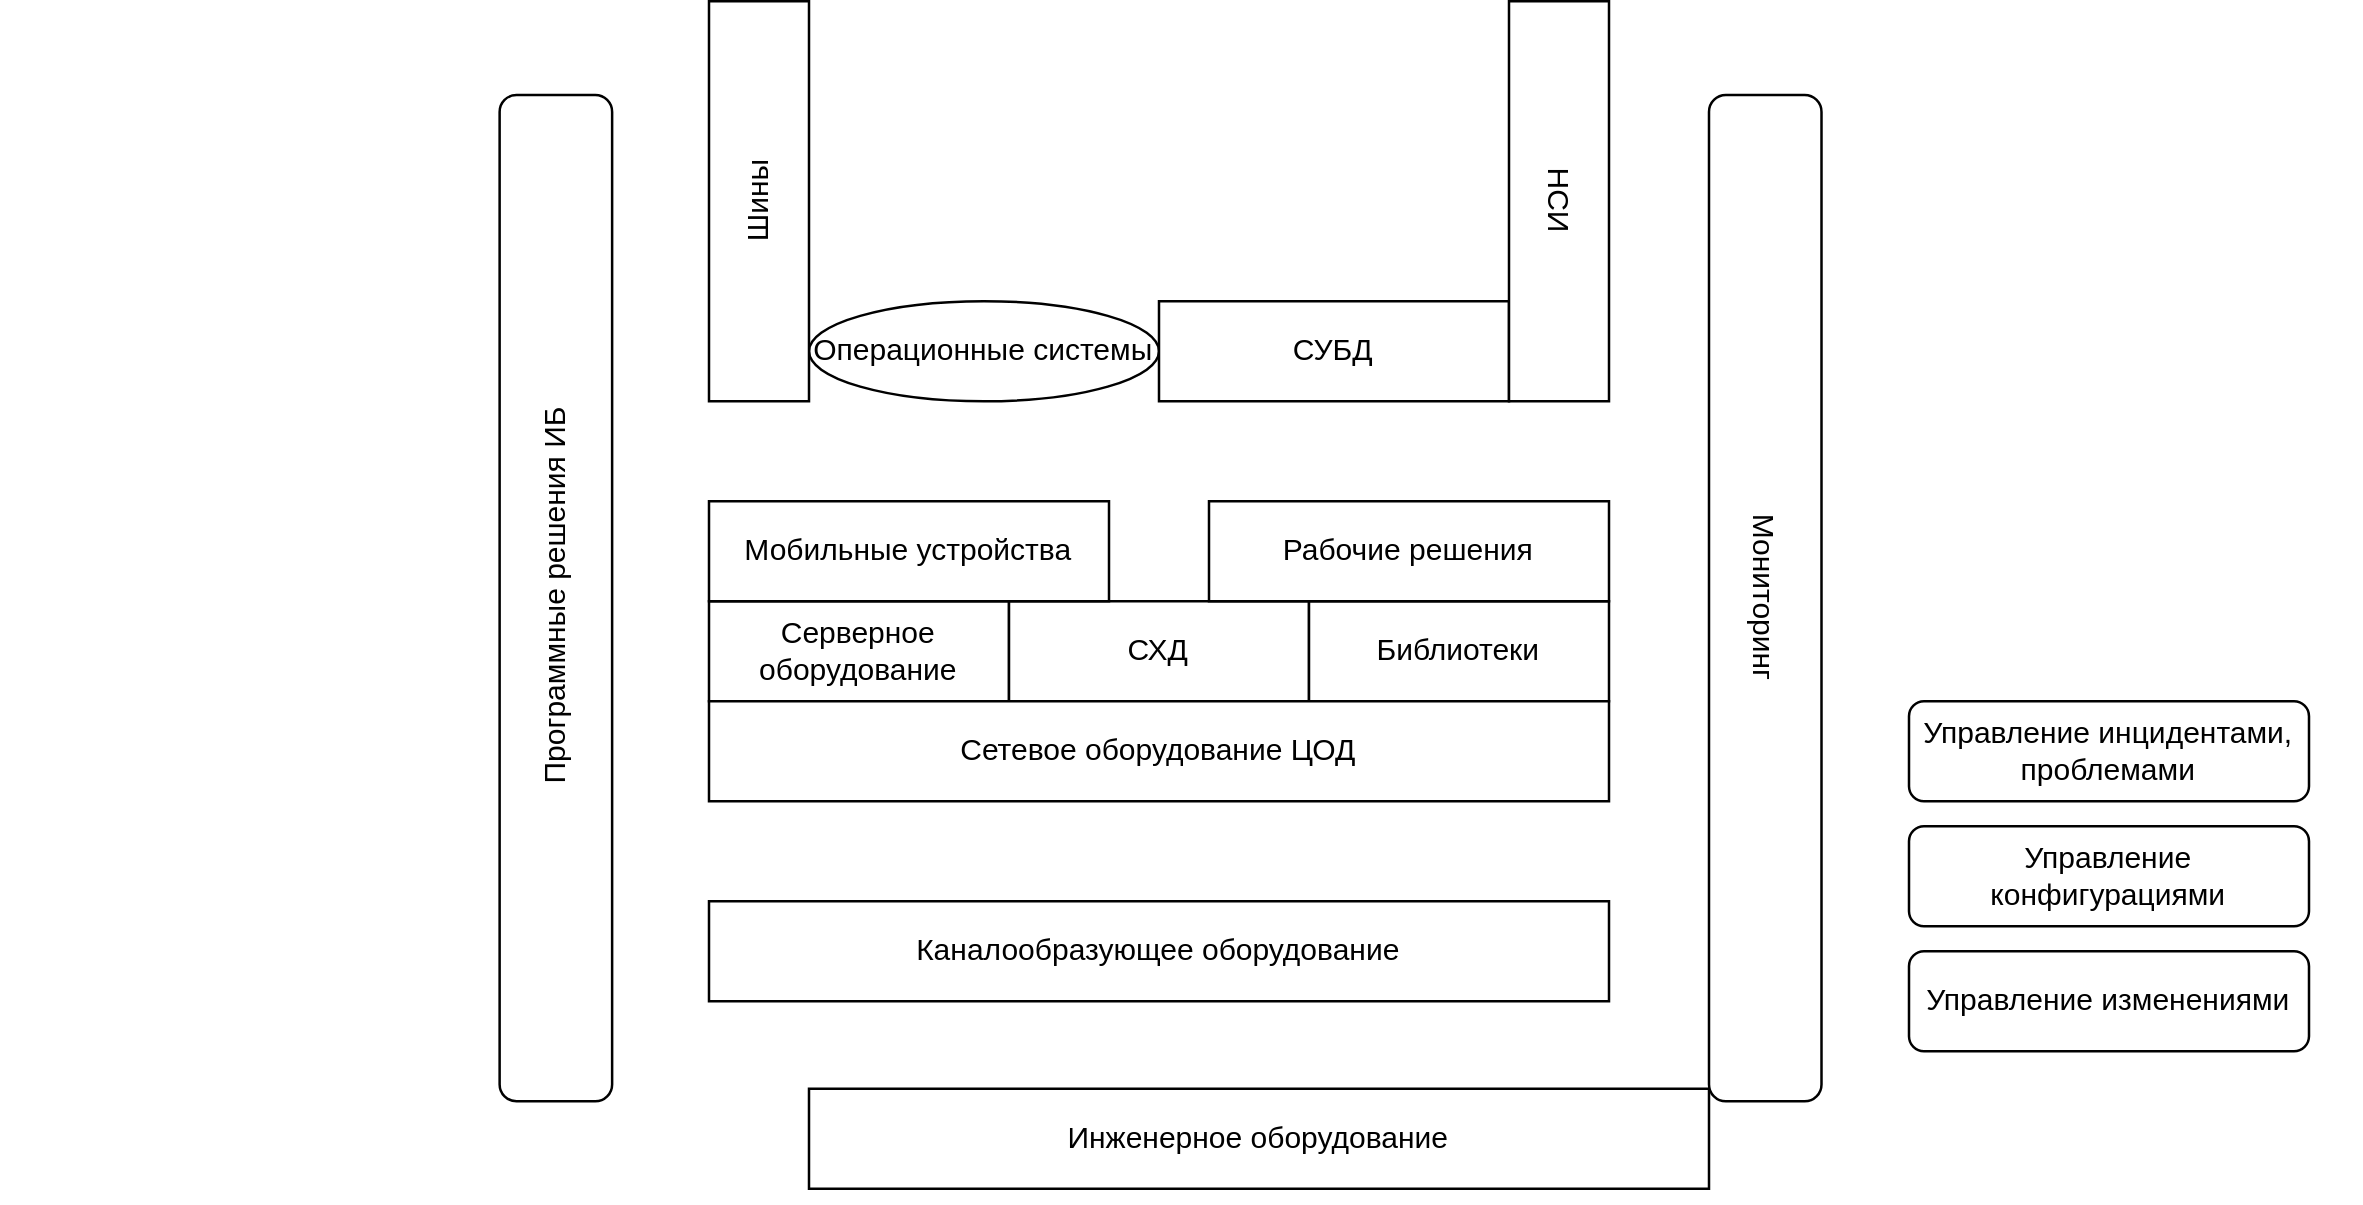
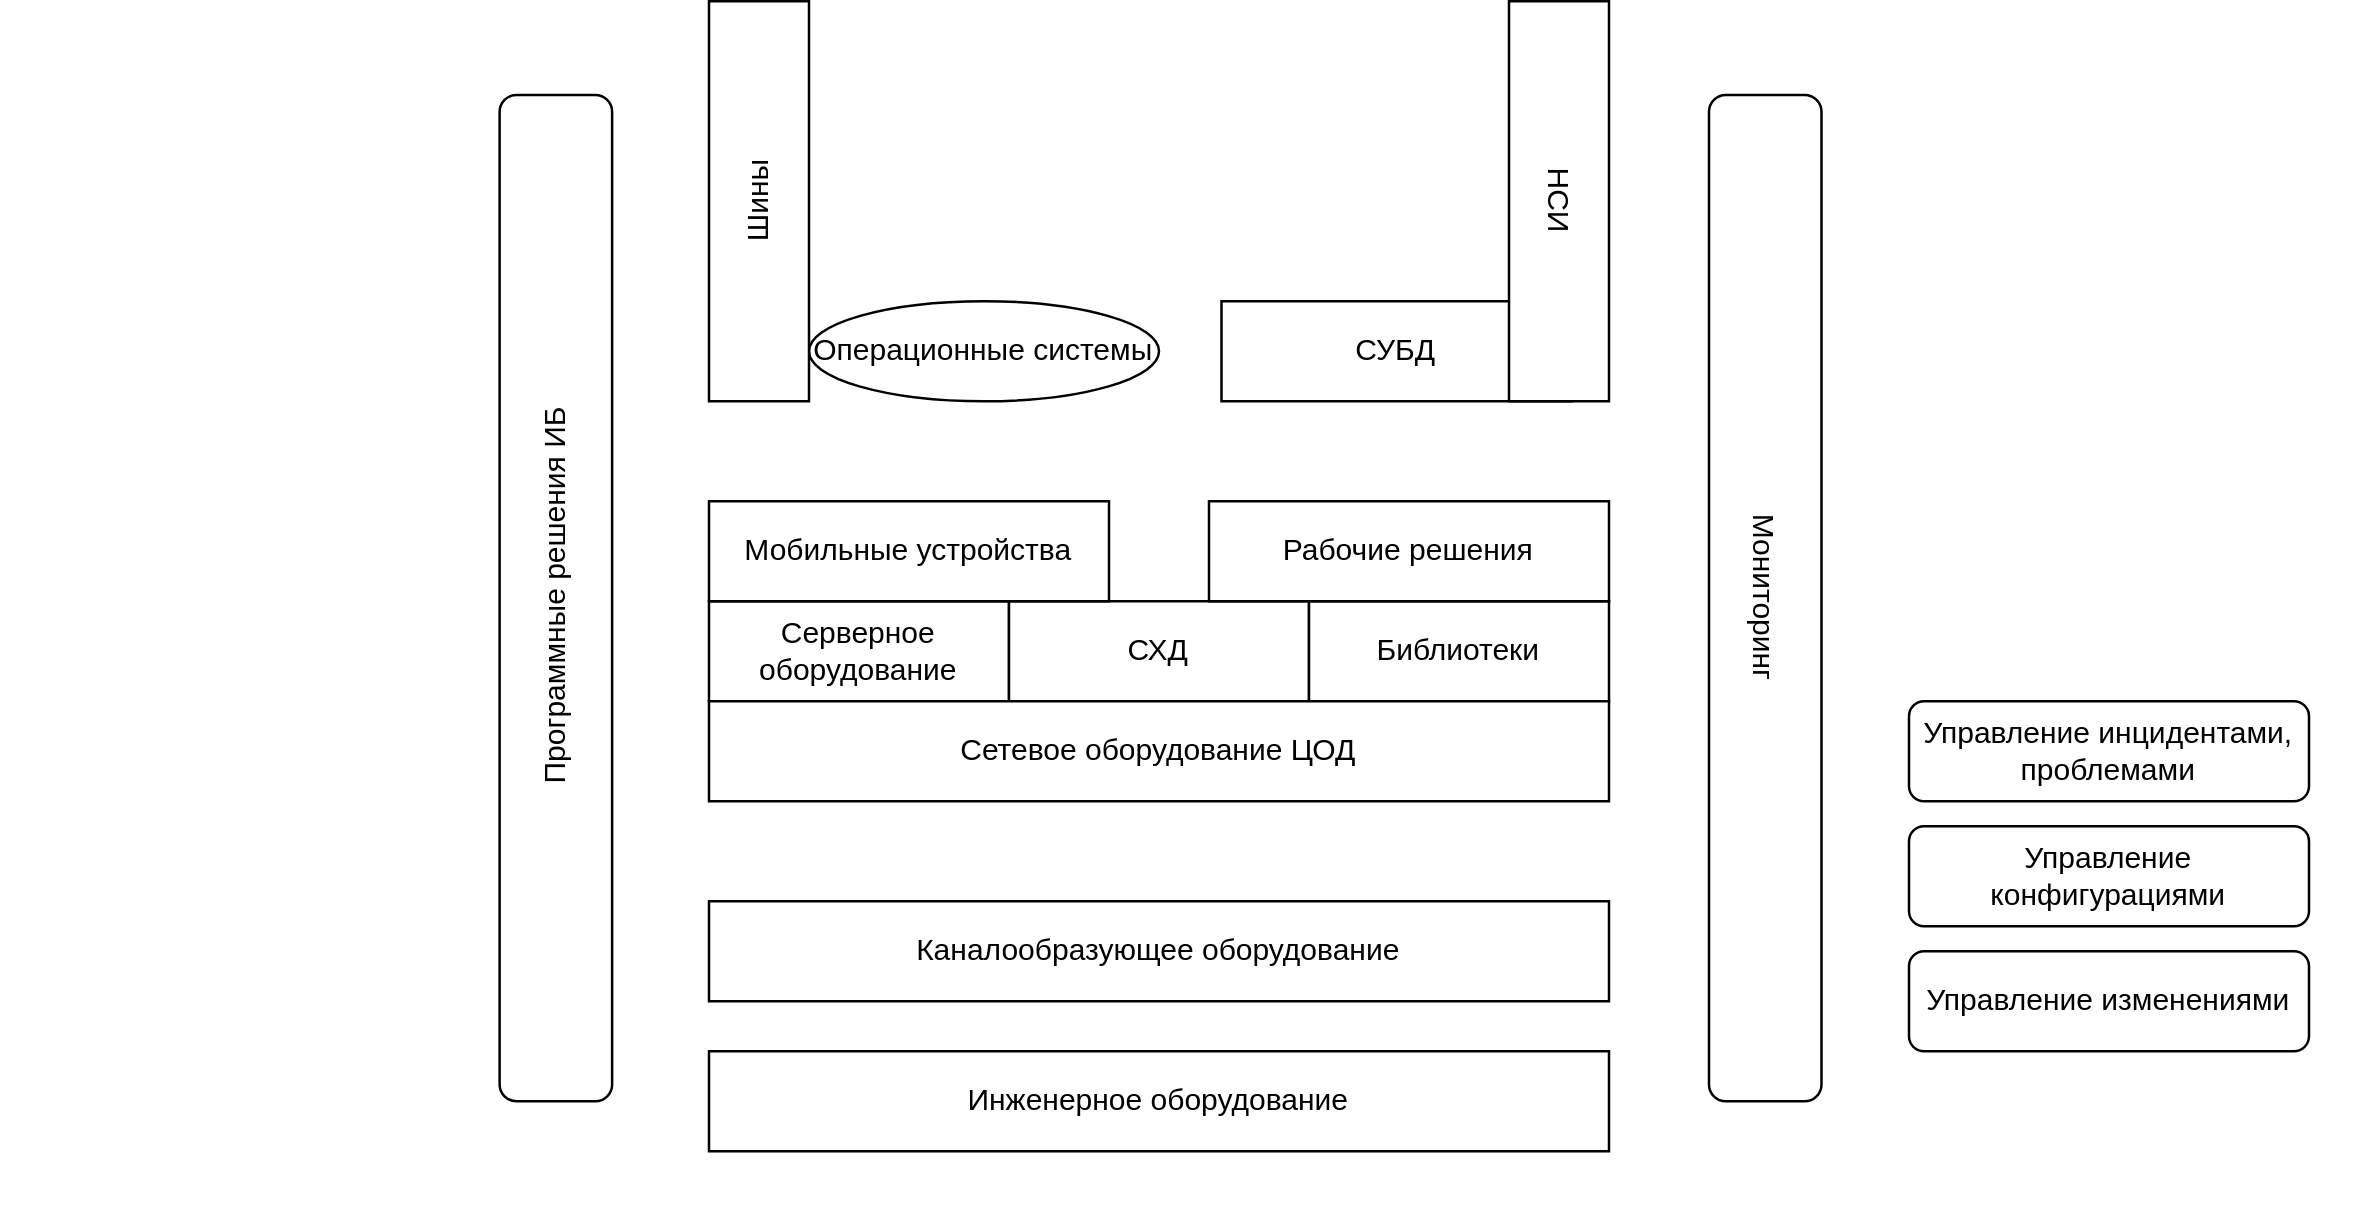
node "СУБД": moved (1334, 351) -> (1396, 351)
node "Инженерное оборудование": moved (1259, 1139) -> (1159, 1101)
